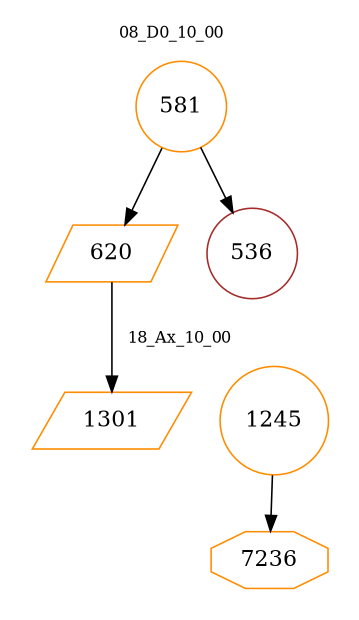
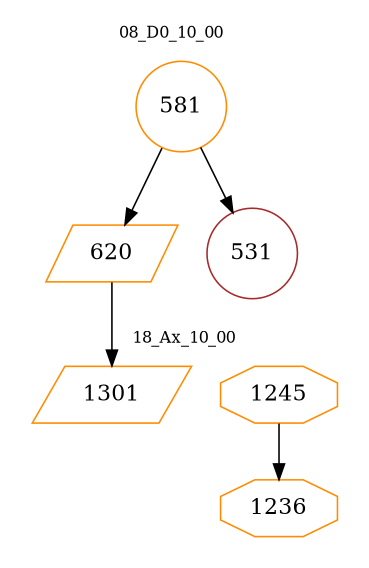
node "536": label "536" -> "531"
node "1245": shape circle -> octagon
node "7236": label "7236" -> "1236"
